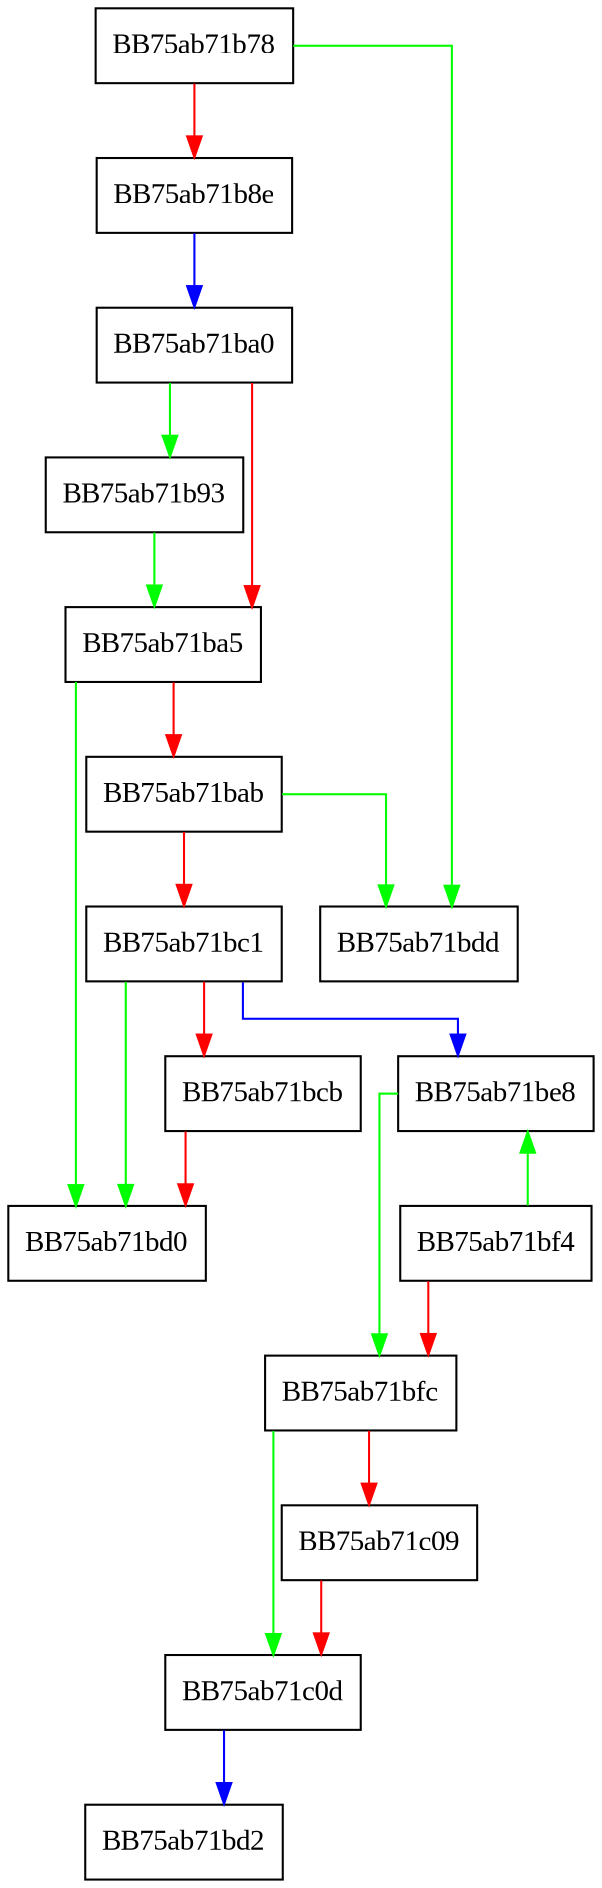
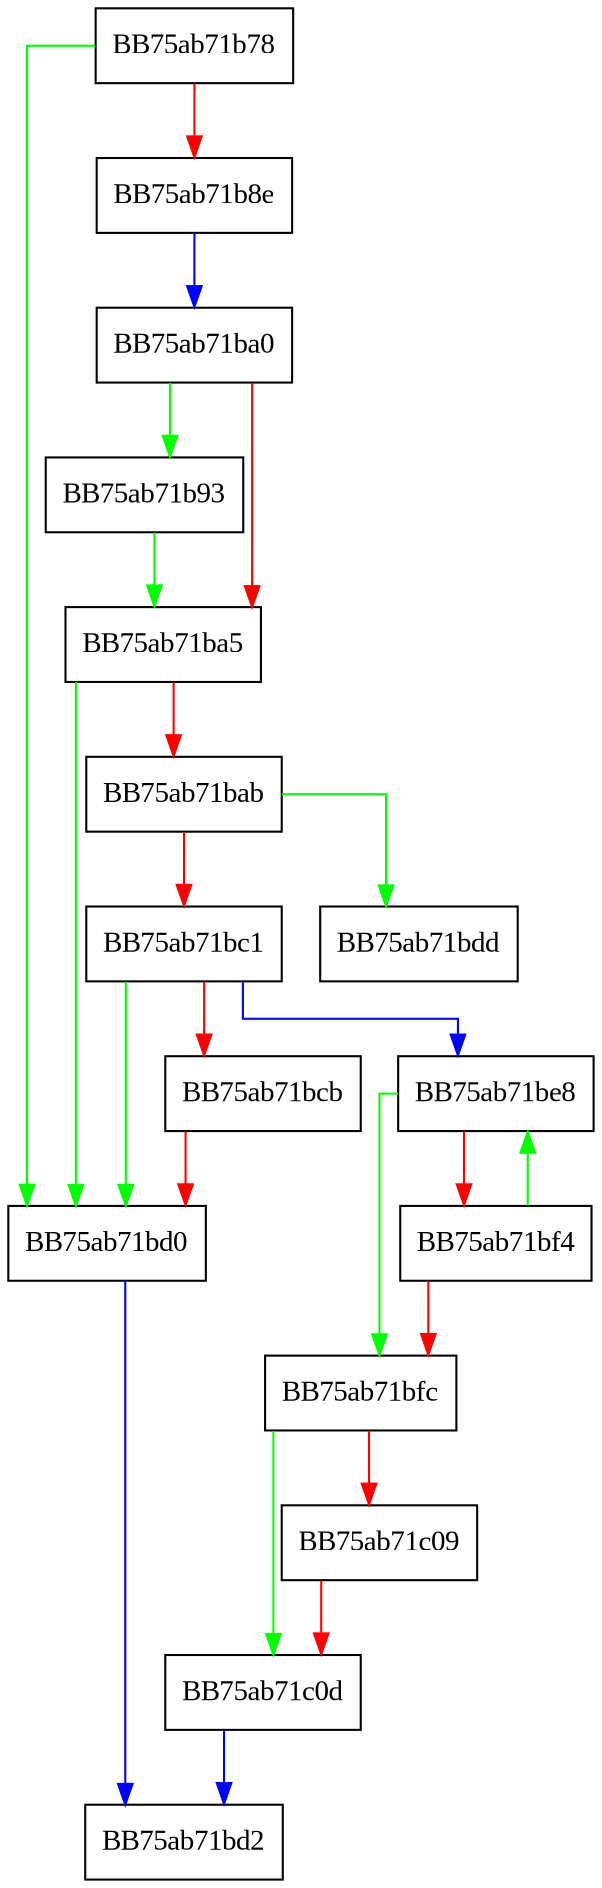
edge "BB75ab71b78" -> "BB75ab71bdd": now "BB75ab71b78" -> "BB75ab71bd0"
edge "BB75ab71be8" -> "BB75ab71bf4": added
edge "BB75ab71bd0" -> "BB75ab71bd2": added
